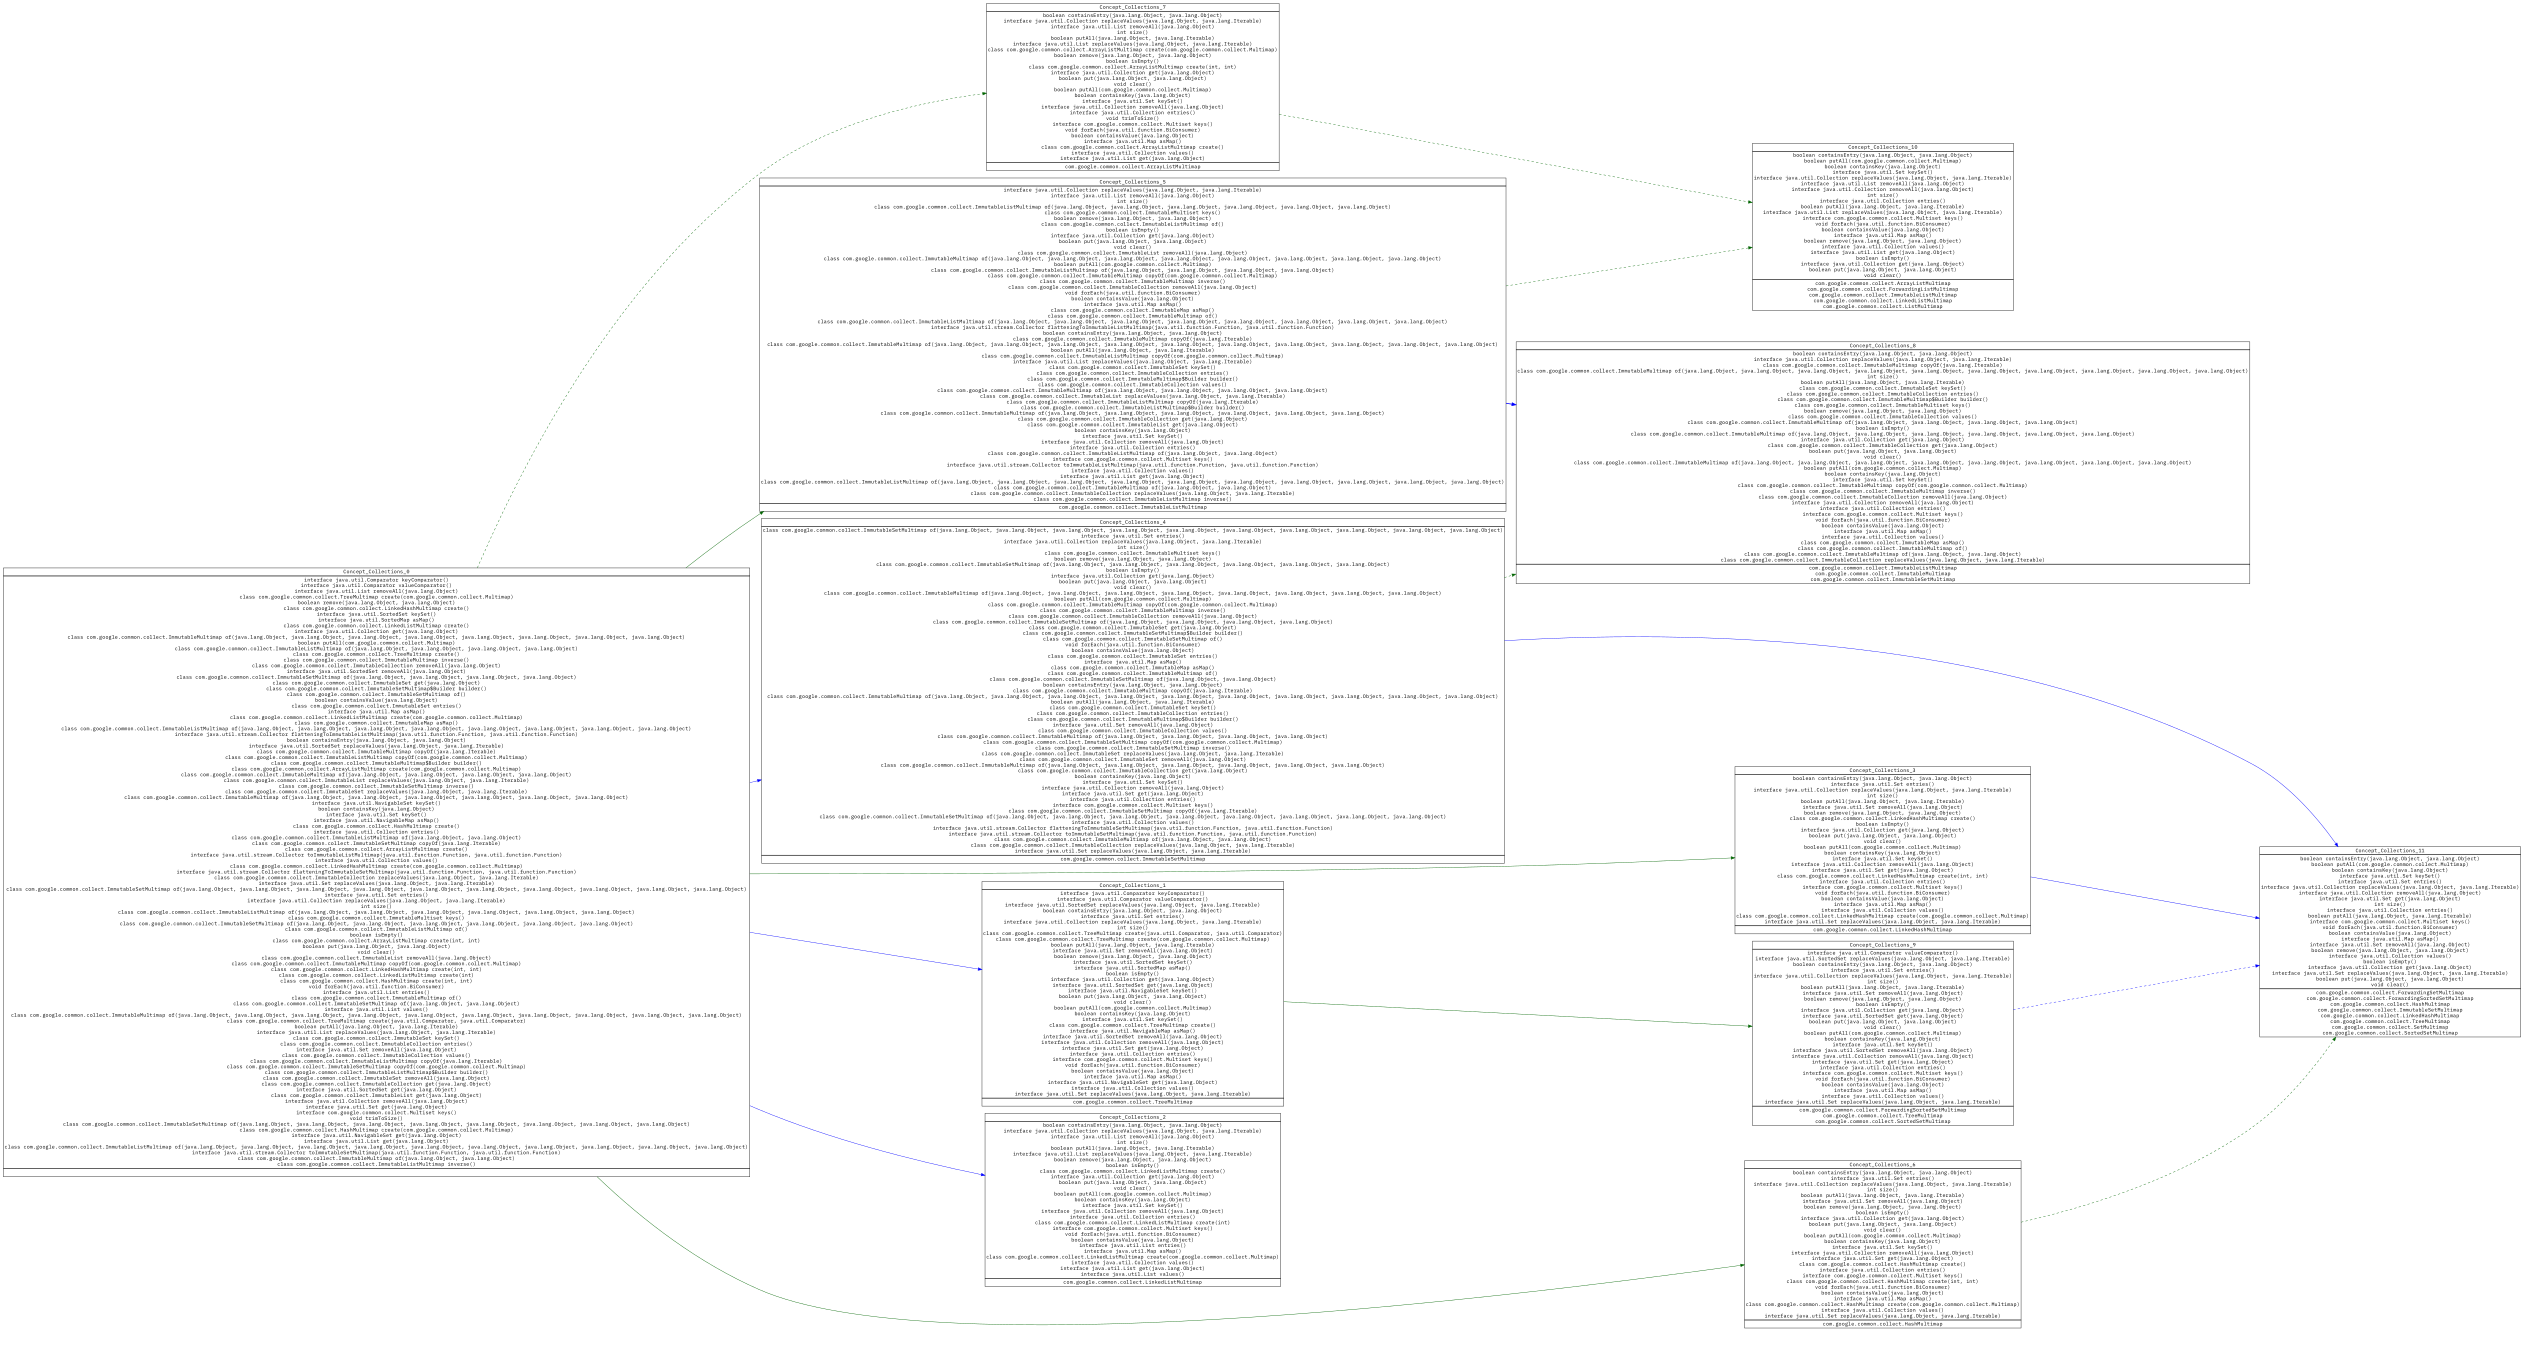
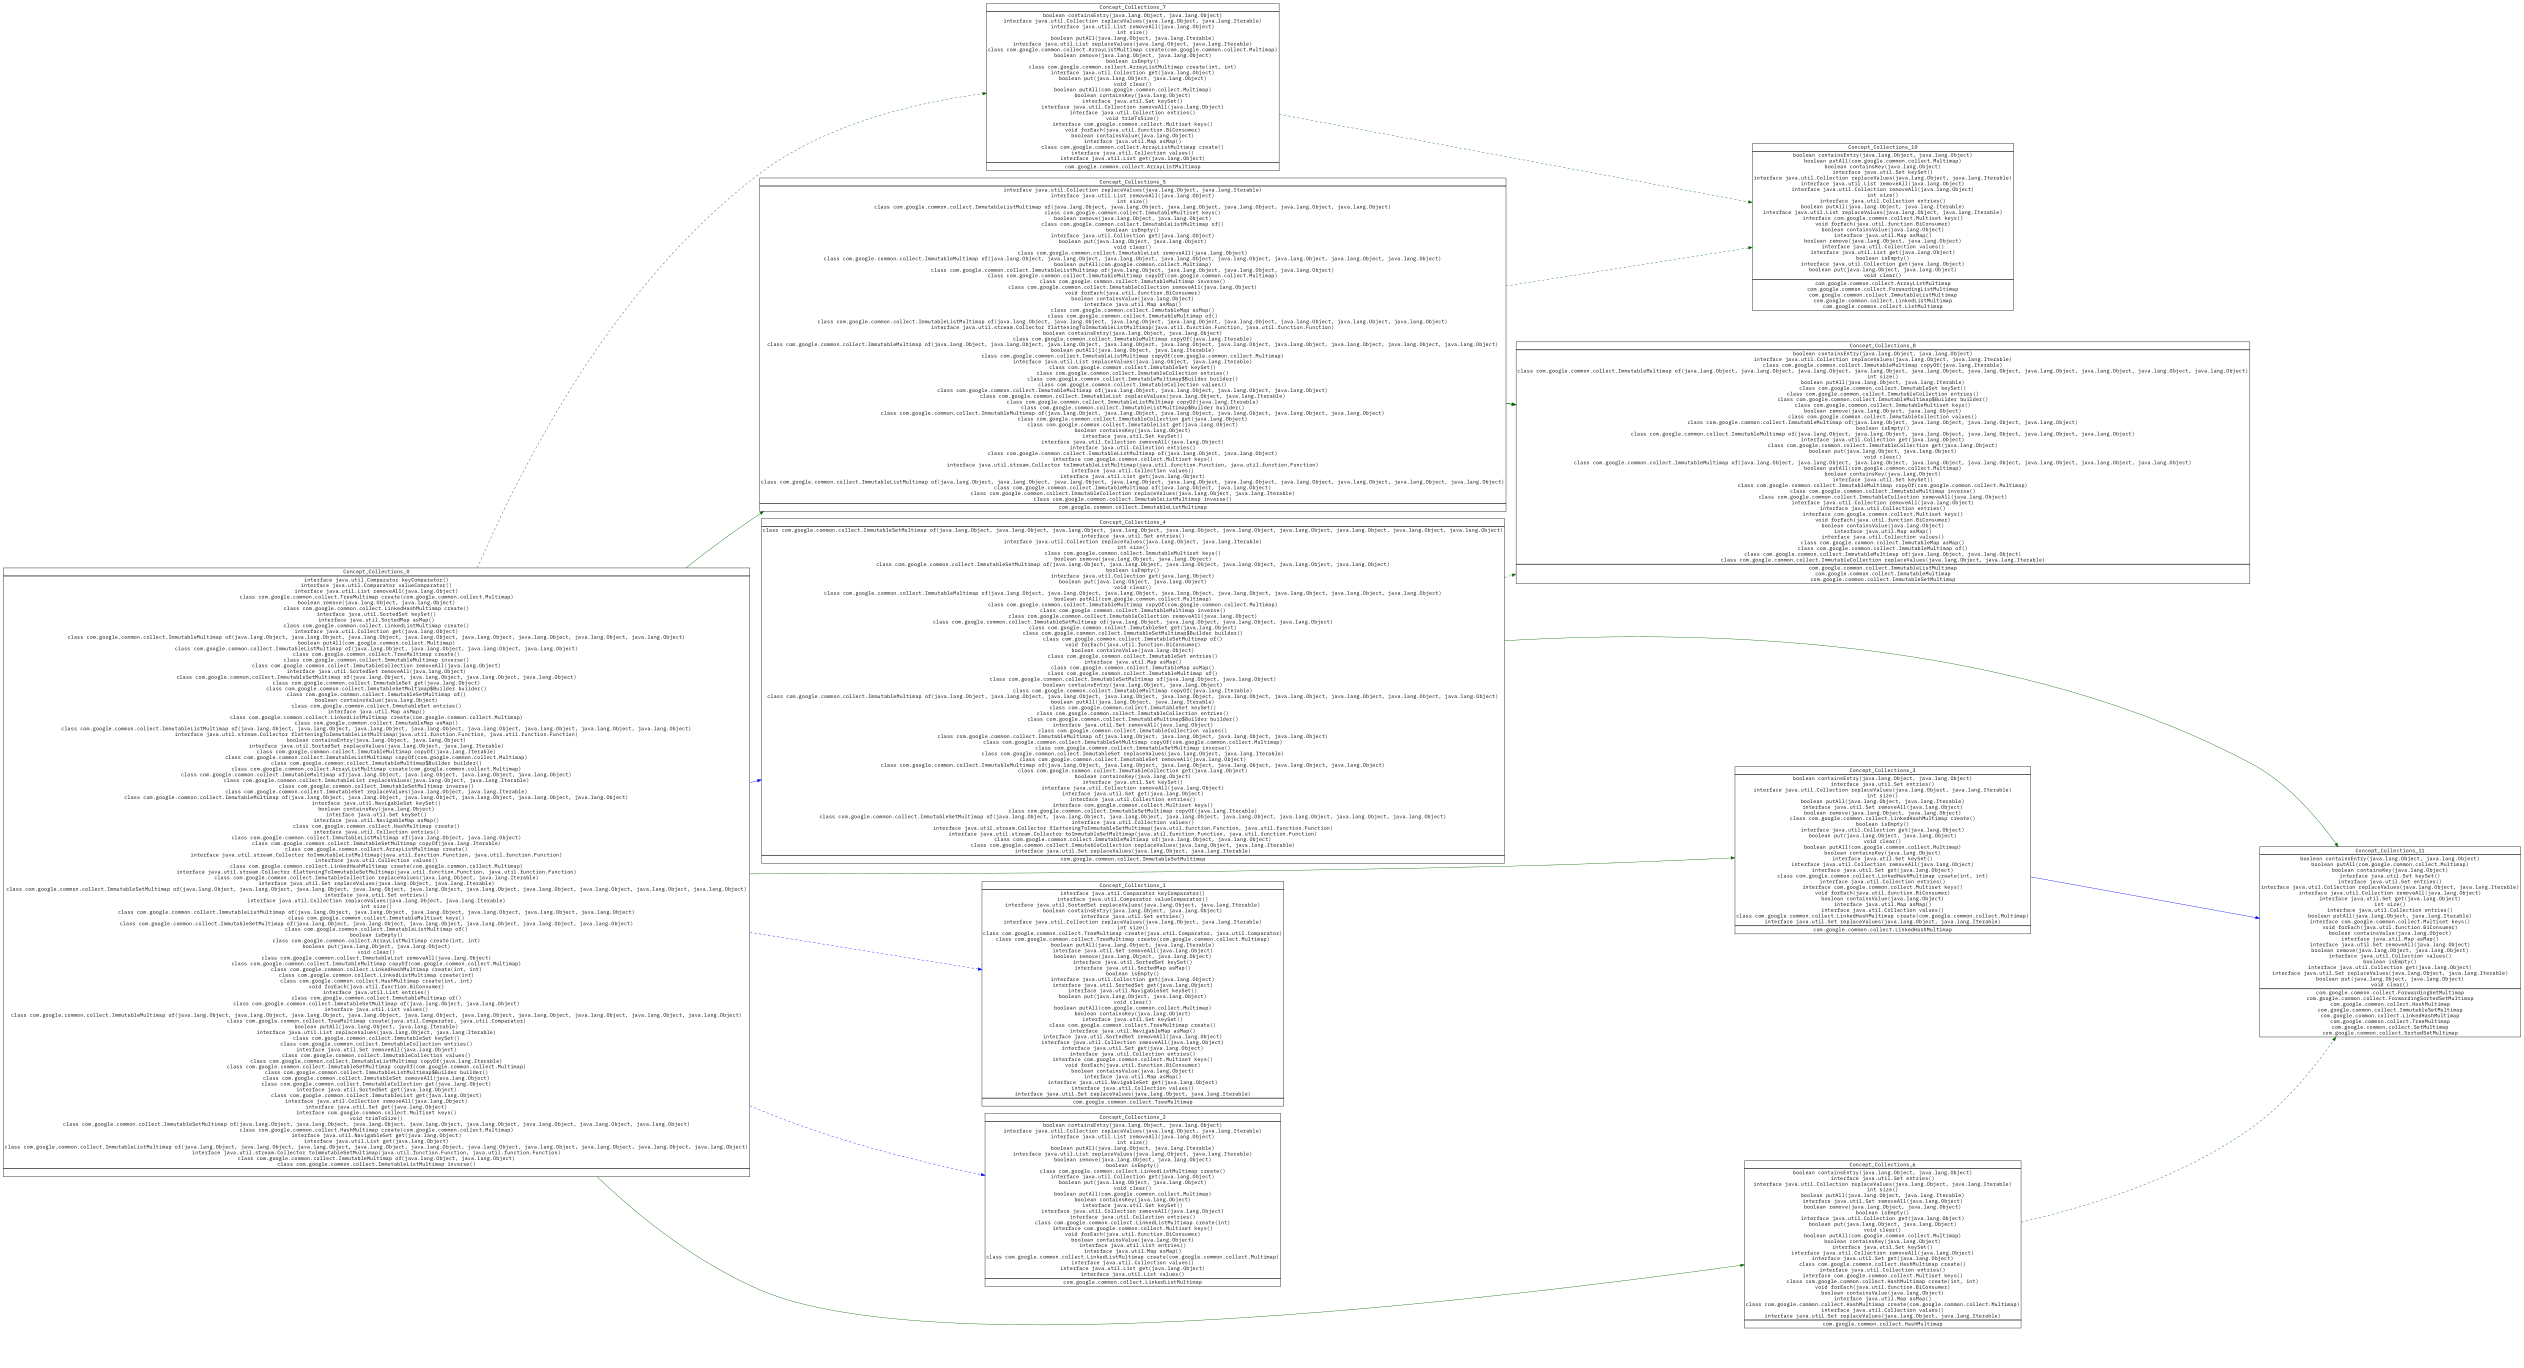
edge "Concept_Collections_5" -> "Concept_Collections_8": color blue -> darkgreen
edge "Concept_Collections_4" -> "Concept_Collections_11": color blue -> darkgreen
edge "Concept_Collections_0" -> "Concept_Collections_1": style solid -> dashed
node "Concept_Collections_9": removed
edge "Concept_Collections_0" -> "Concept_Collections_2": style solid -> dashed
